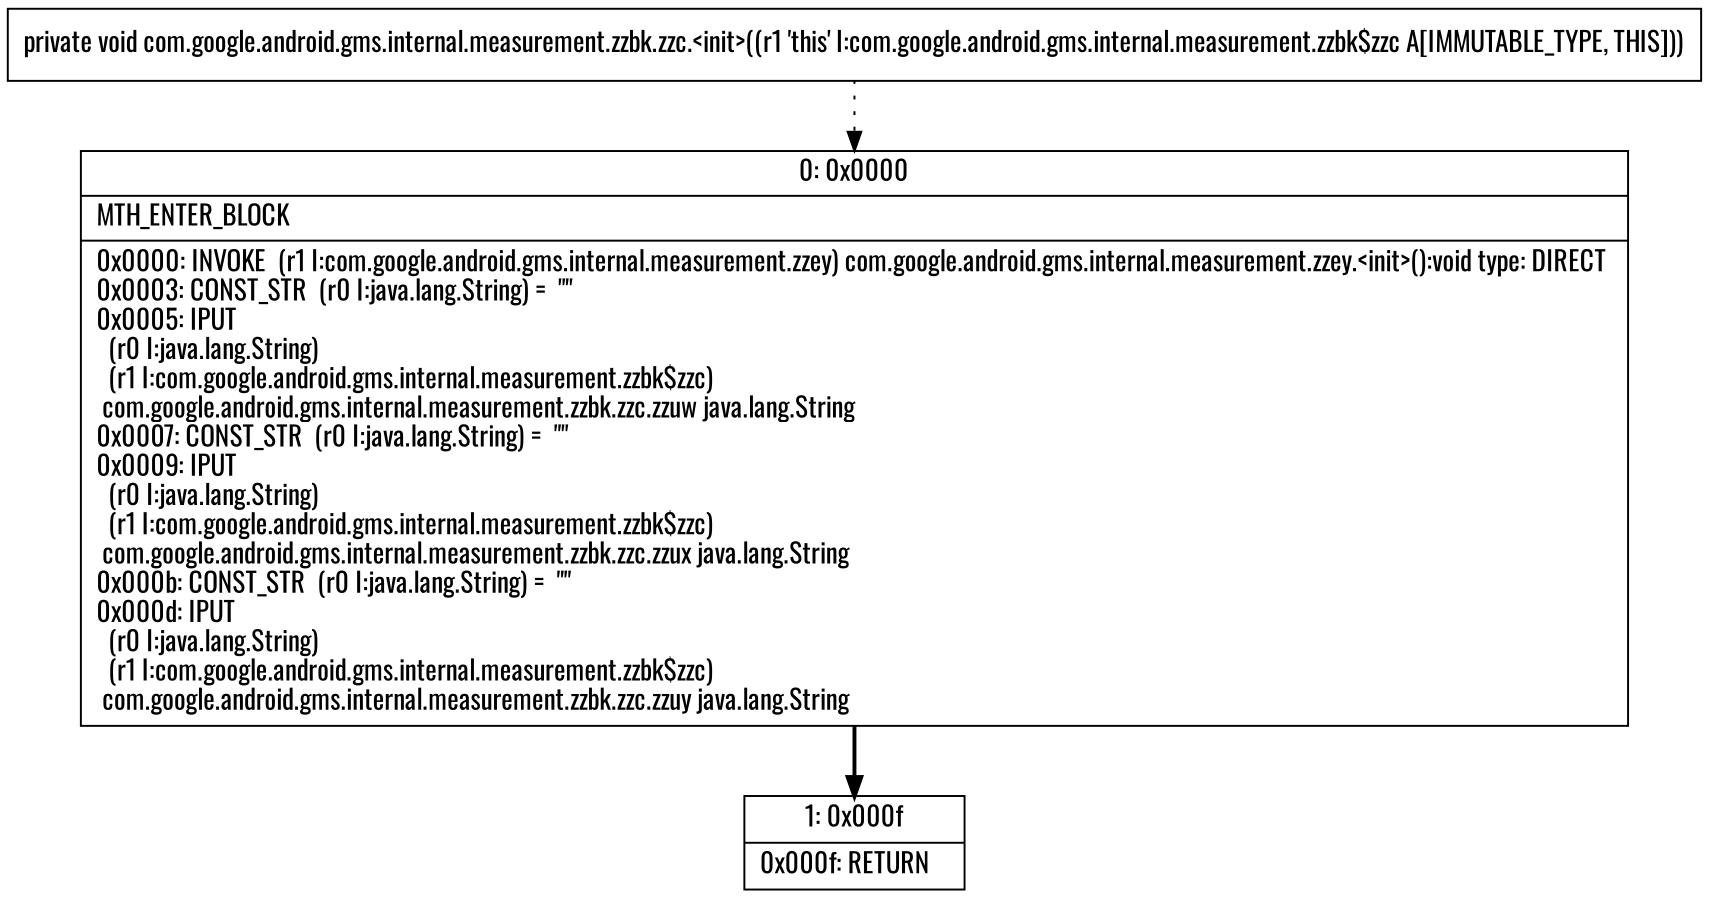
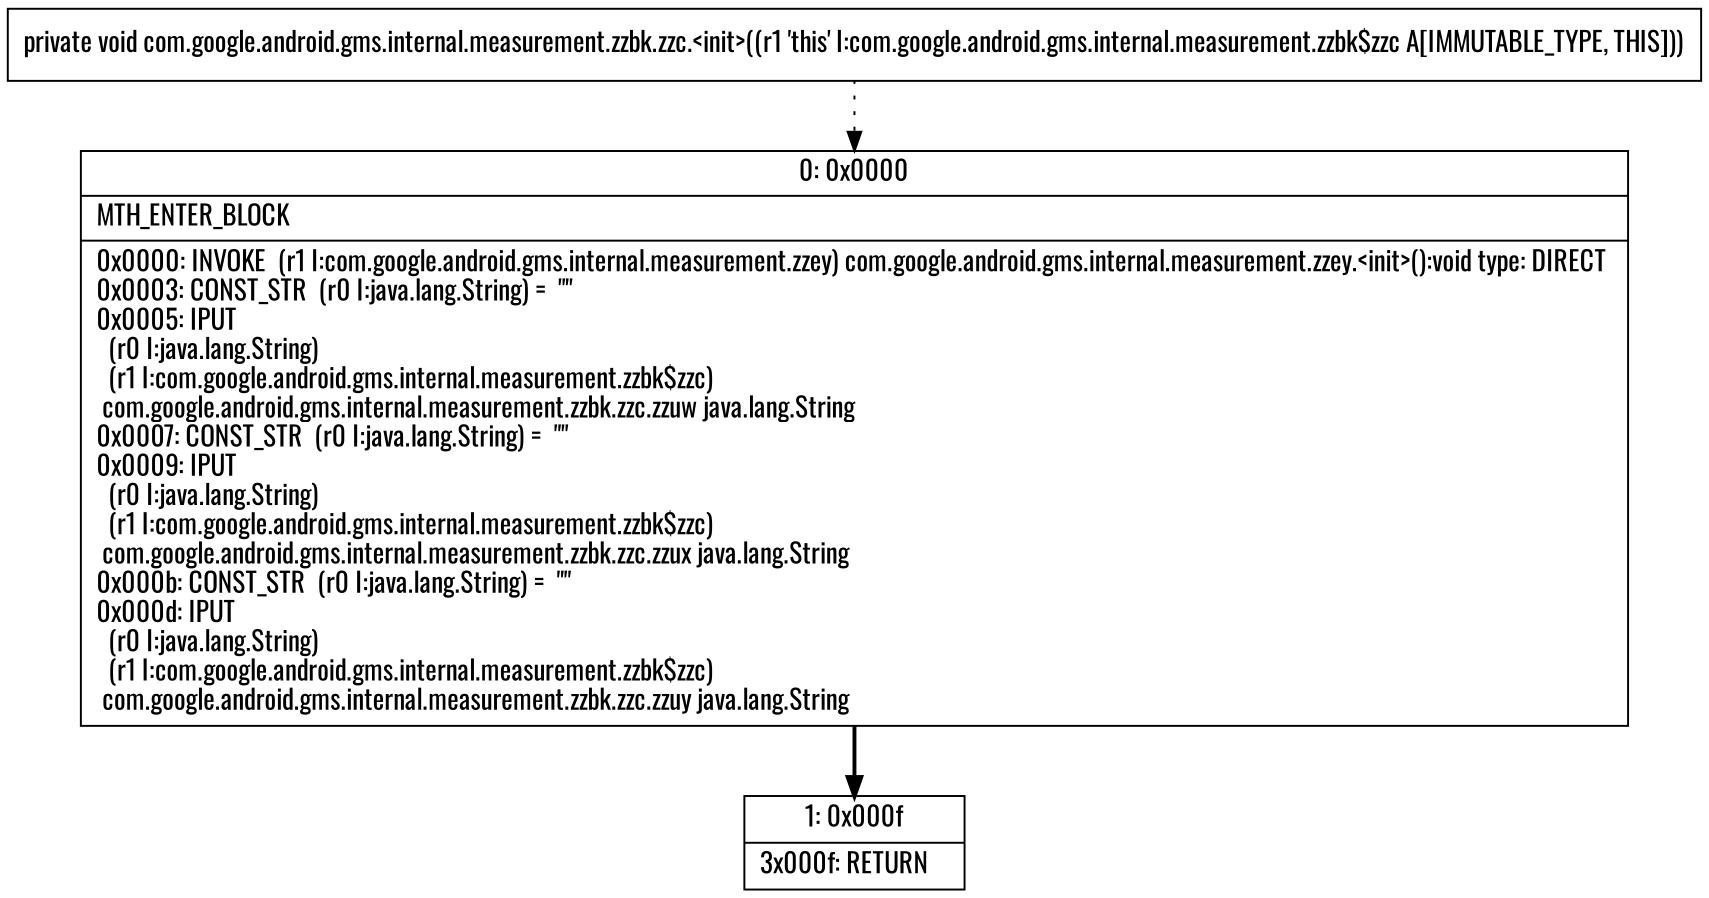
node "1: 0x000f": text "0x000f: RETURN" -> "3x000f: RETURN"
